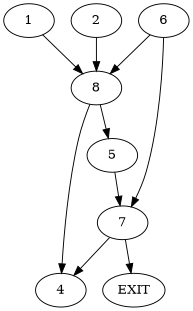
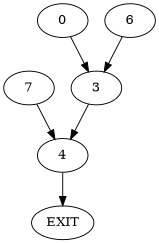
node "1": removed
node "2": label "2" -> "0"
node "8": label "8" -> "3"
edge "6" -> "7": removed
node "5": removed
edge "7" -> "EXIT": now "4" -> "EXIT"
